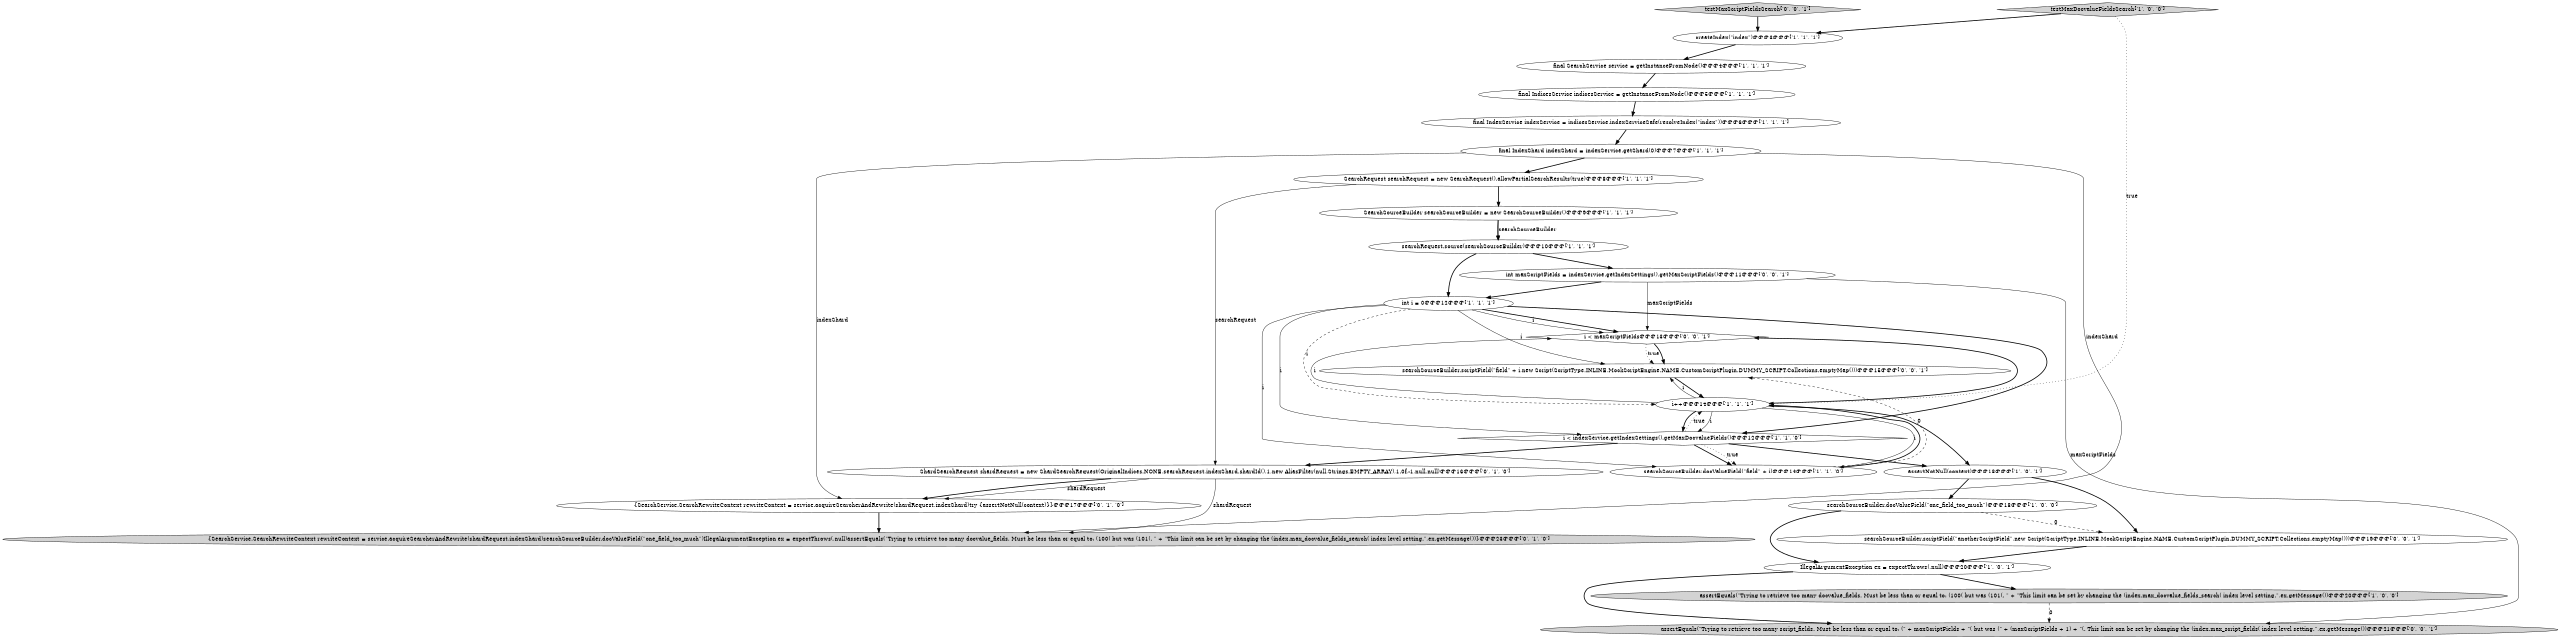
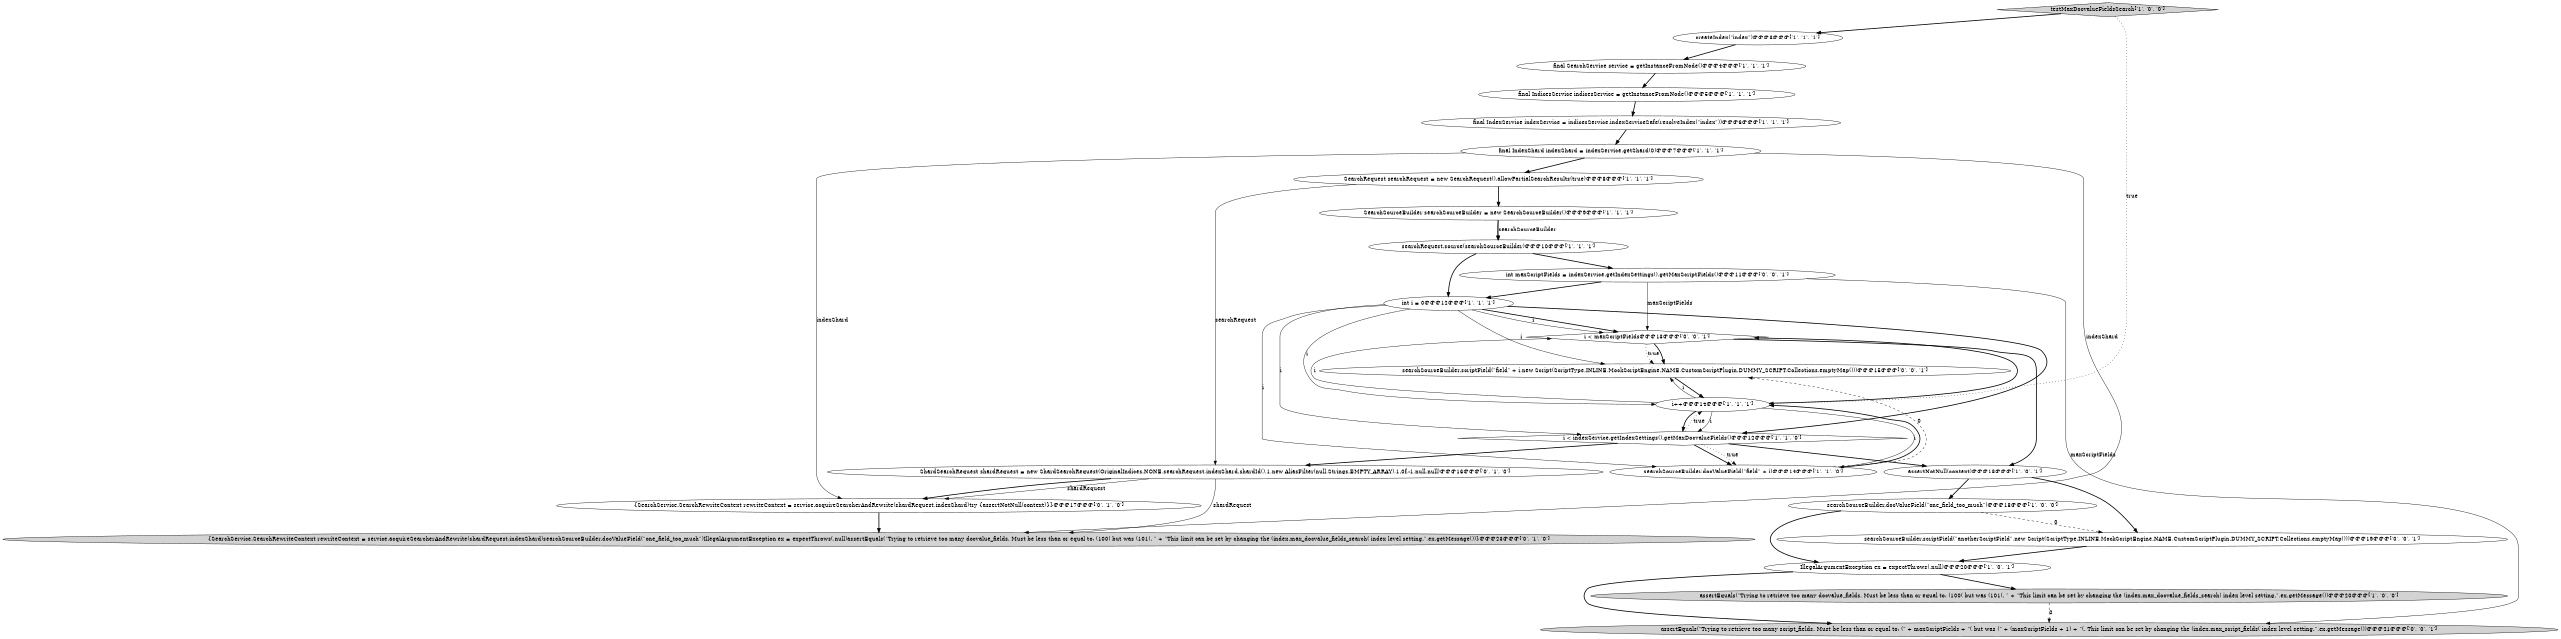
node "testMaxScriptFieldsSearch['0', '0', '1']": removed
edge "int i = 0@@@12@@@['1', '1', '1']" -> "i++@@@14@@@['1', '1', '1']": style dashed -> solid
edge "i++@@@14@@@['1', '1', '1']" -> "assertNotNull(context)@@@18@@@['1', '0', '1']": now "i < maxScriptFields@@@13@@@['0', '0', '1']" -> "assertNotNull(context)@@@18@@@['1', '0', '1']"
